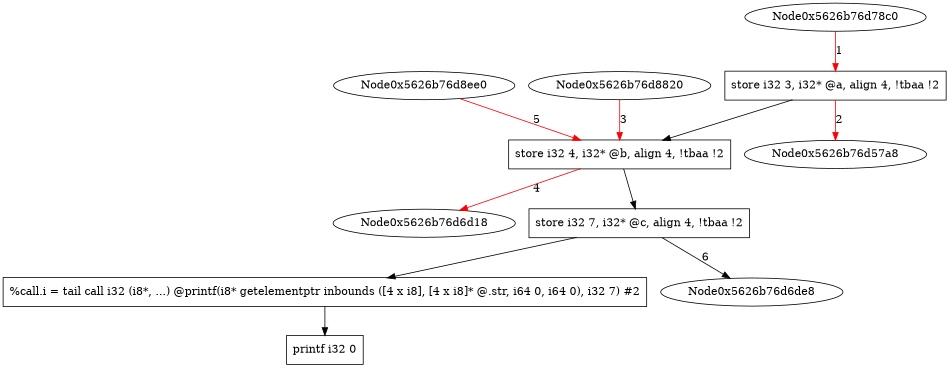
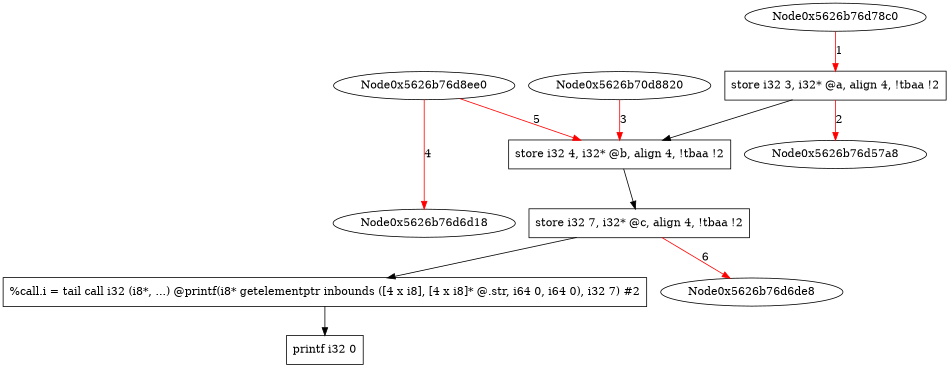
node "Node0x5626b76d8820": label "Node0x5626b76d8820" -> "Node0x5626b70d8820"
edge "store i32 4, i32* @b, align 4, !tbaa !2" -> "Node0x5626b76d6d18": now "Node0x5626b76d8ee0" -> "Node0x5626b76d6d18"
edge "store i32 7, i32* @c, align 4, !tbaa !2" -> "Node0x5626b76d6de8": color black -> red
